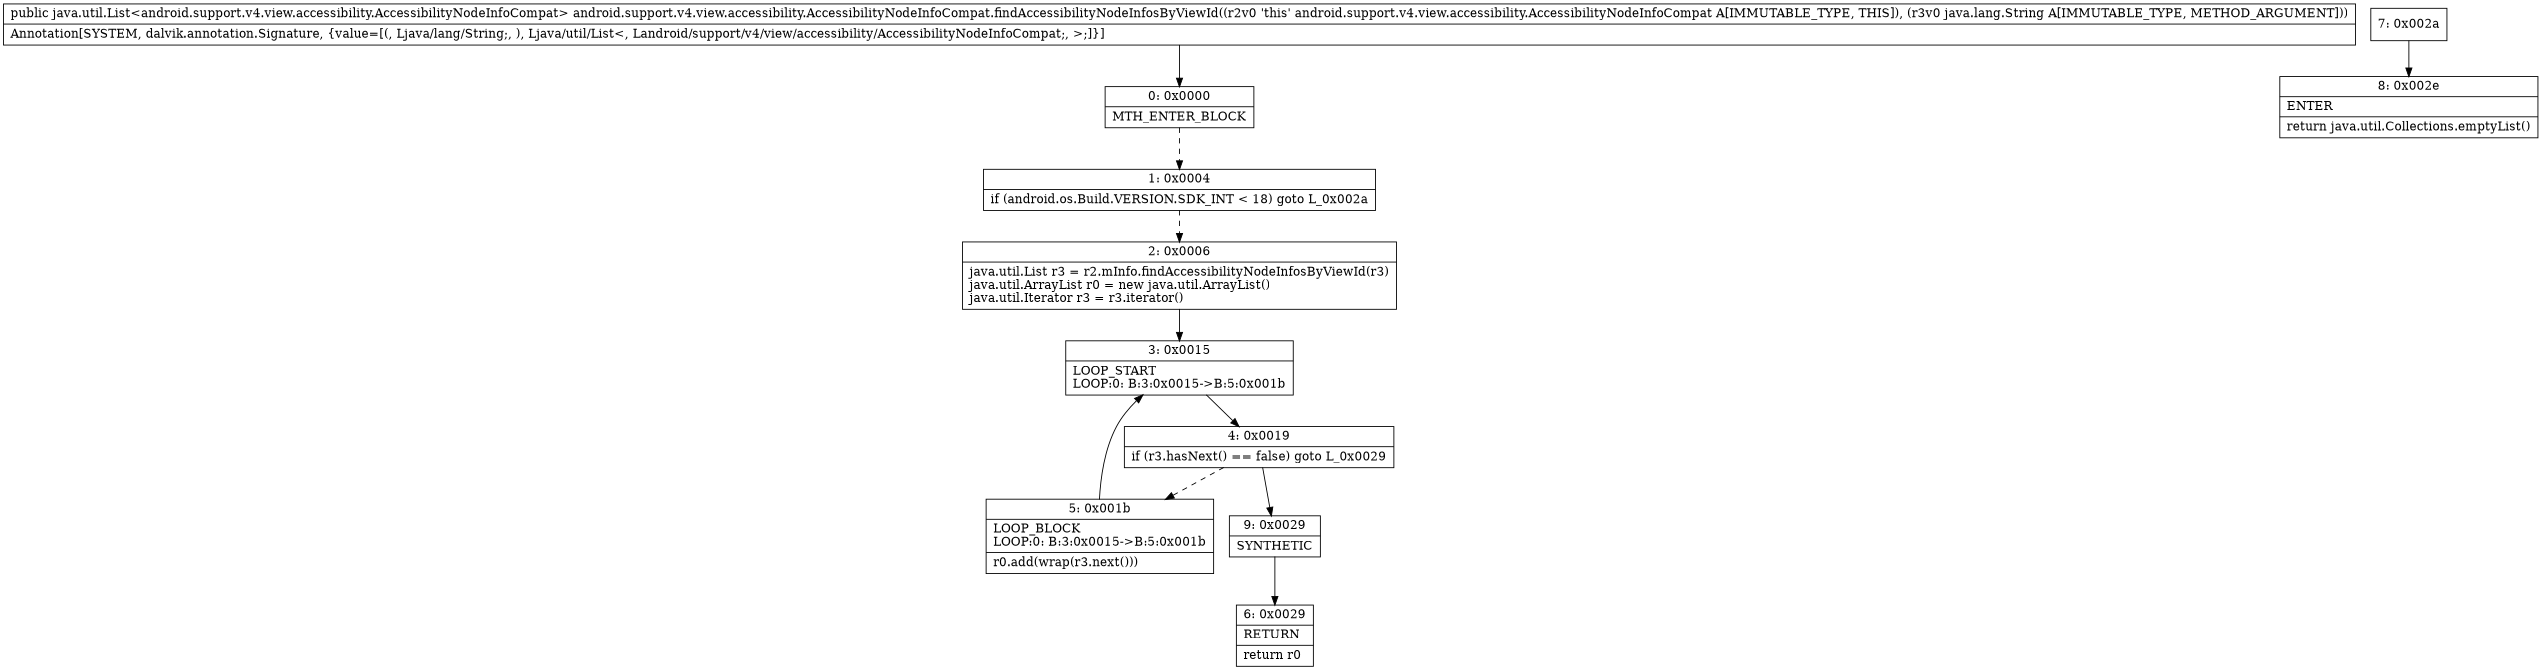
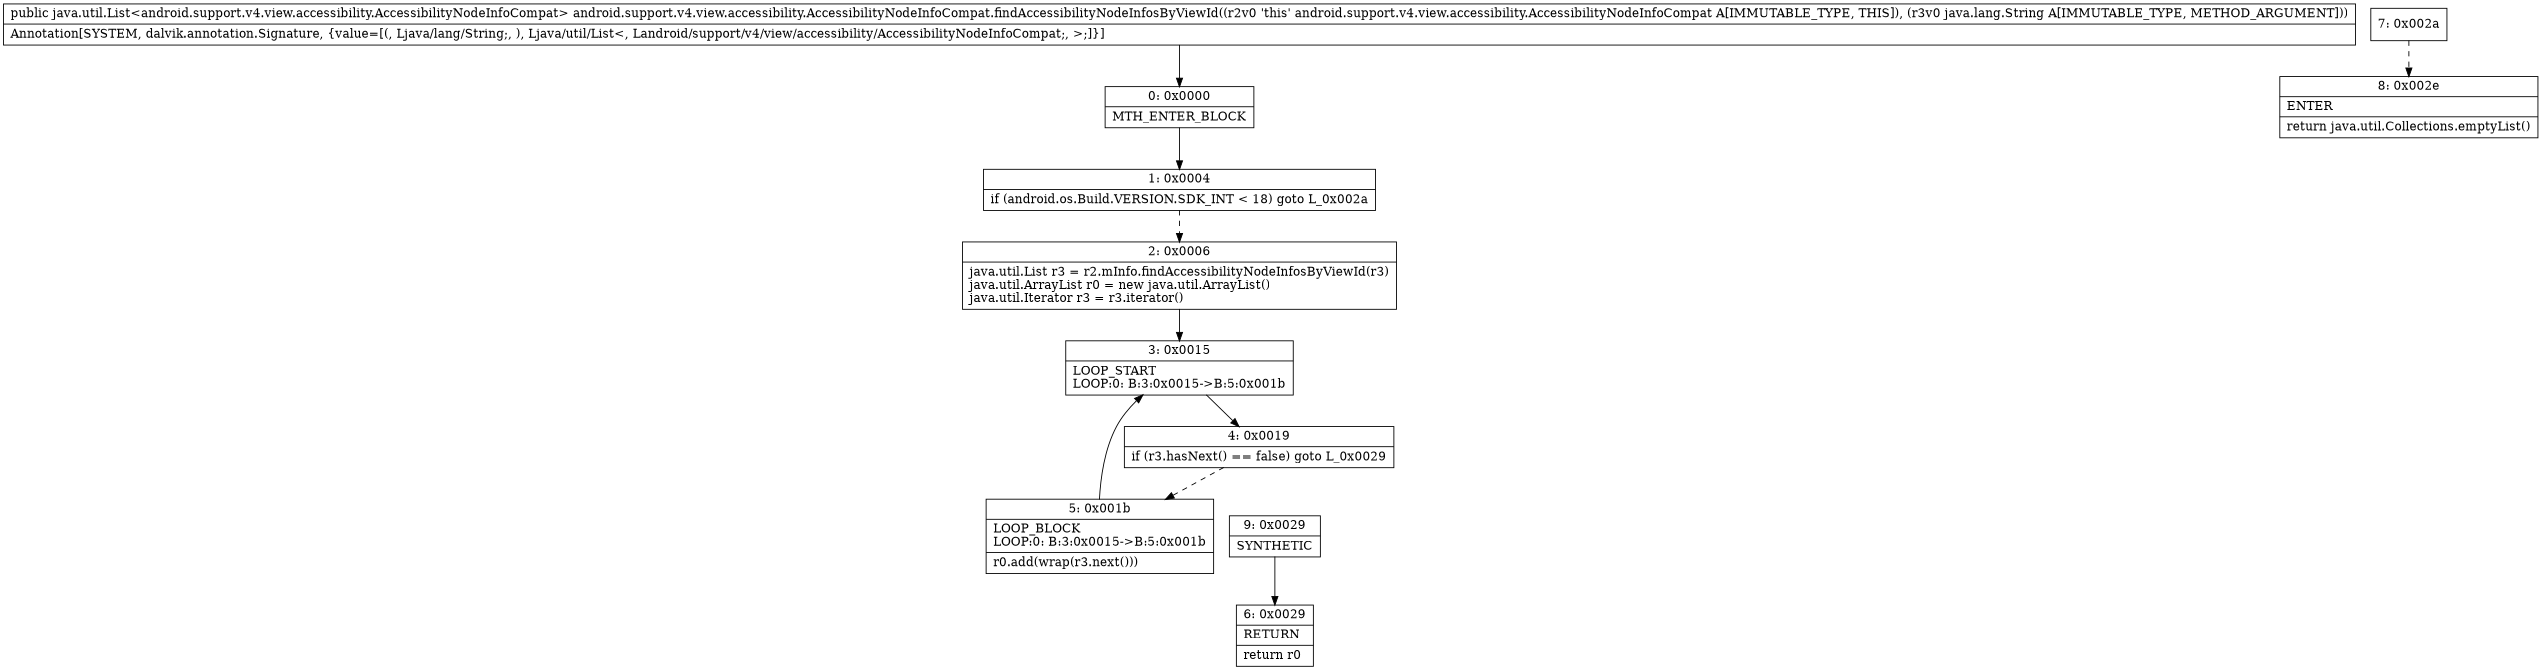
edge "7: 0x002a" -> "8: 0x002e": style solid -> dashed
edge "0: 0x0000" -> "1: 0x0004": style dashed -> solid
edge "4: 0x0019" -> "9: 0x0029": removed
